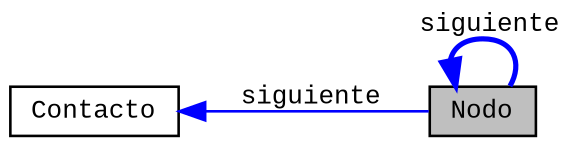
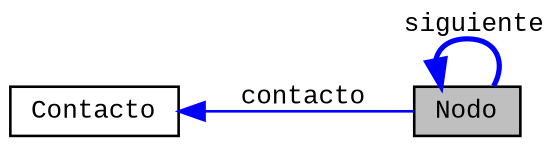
edge "Nodo" -> "Contacto": label " siguiente" -> " contacto"
